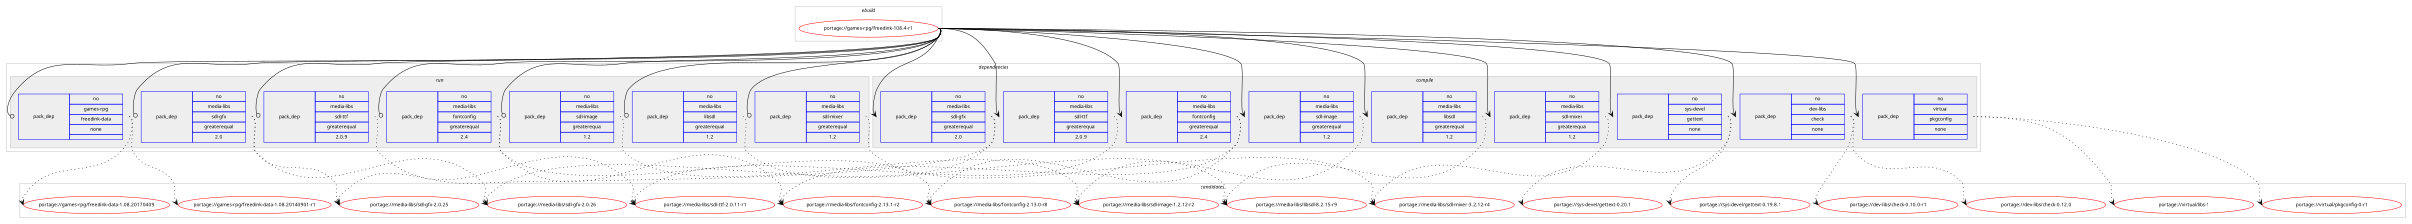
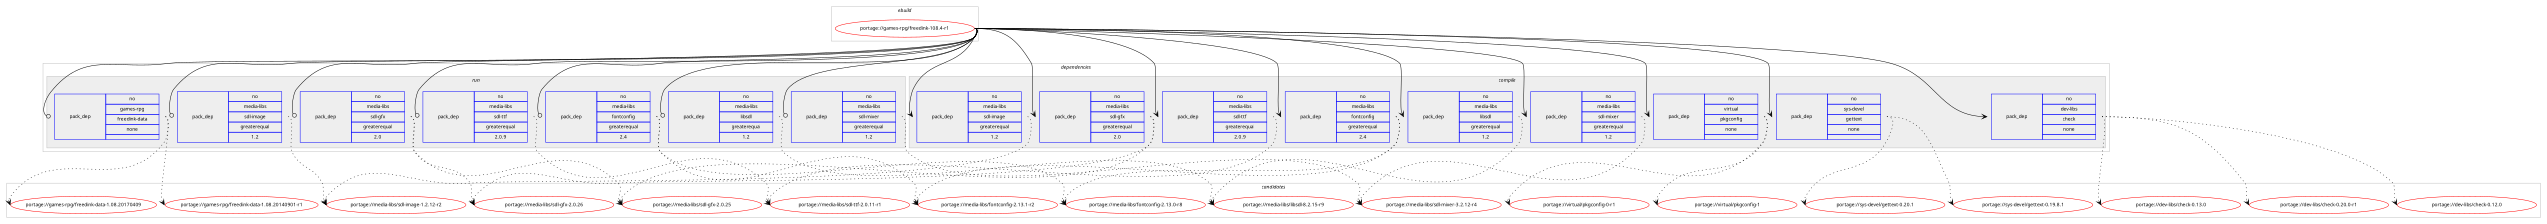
node "portage://dev-libs/check-0.10.0-r1": label "portage://dev-libs/check-0.10.0-r1" -> "portage://dev-libs/check-0.20.0-r1"
node "portage://dev-libs/check-0.13.0": added
node "portage://virtual/libs-1": label "portage://virtual/libs-1" -> "portage://virtual/pkgconfig-1"
